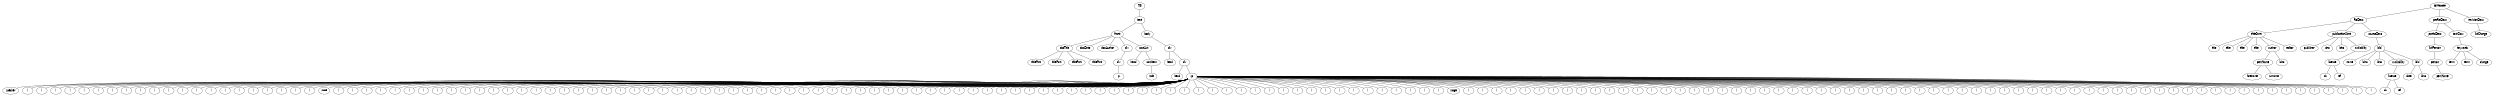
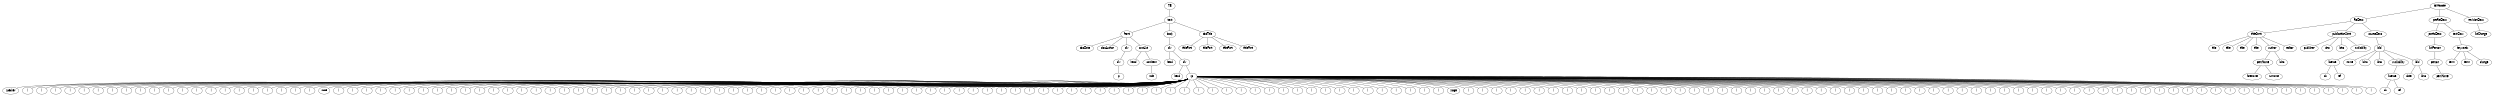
edge "front" -- "docTitle": now "text" -- "docTitle"
